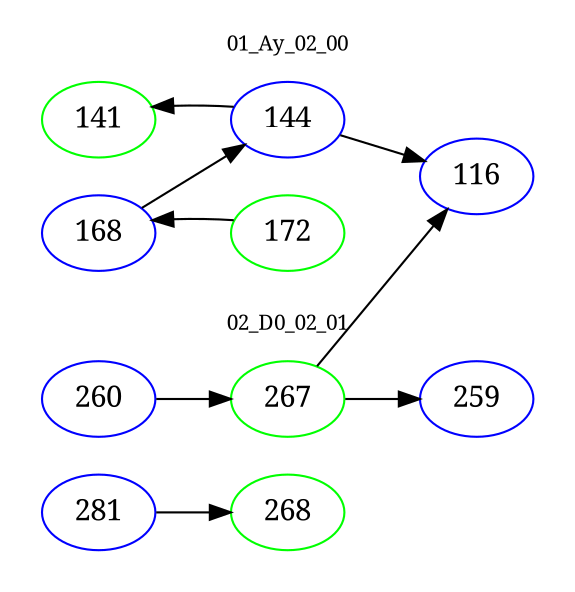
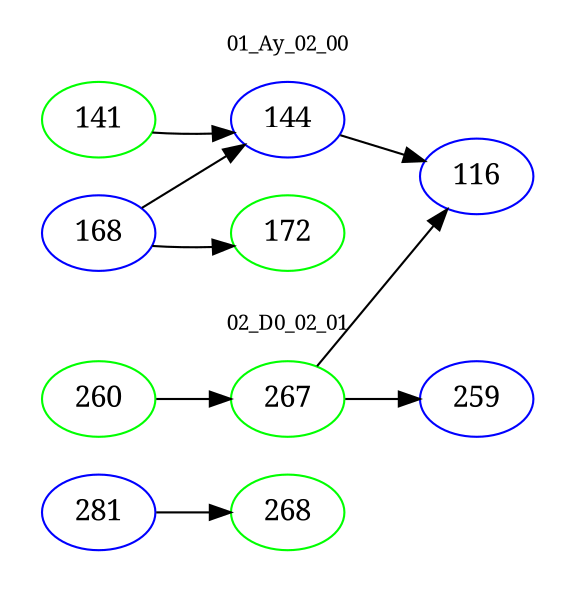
edge "144" -> "141": reversed
edge "172" -> "168": reversed
node "260": color blue -> green
